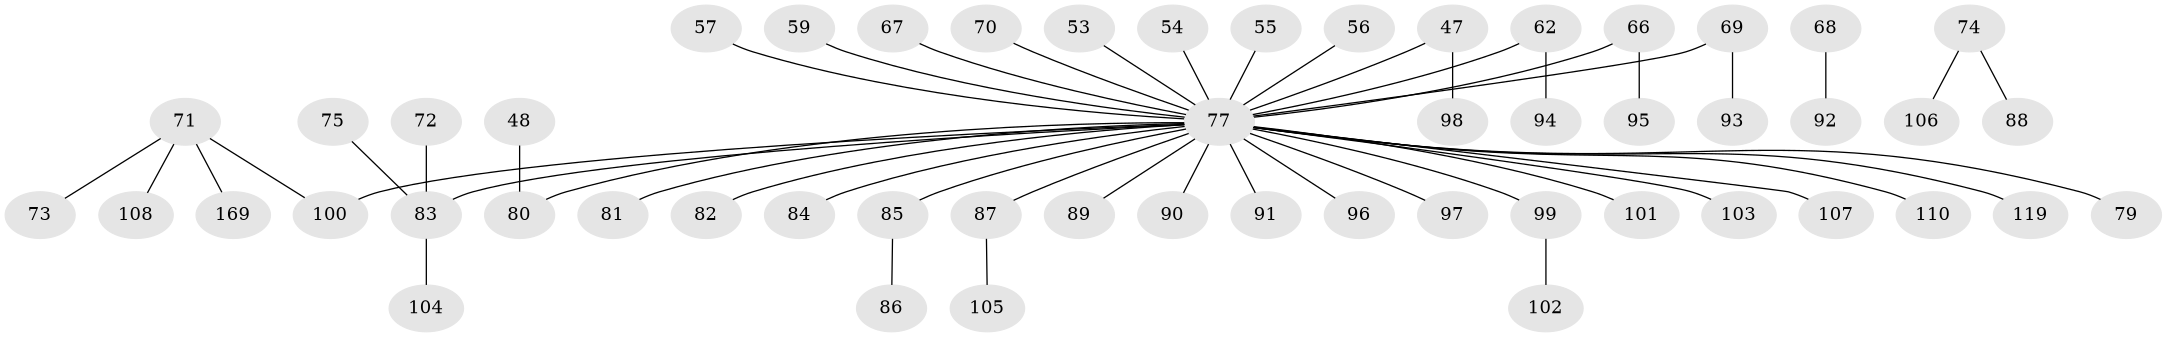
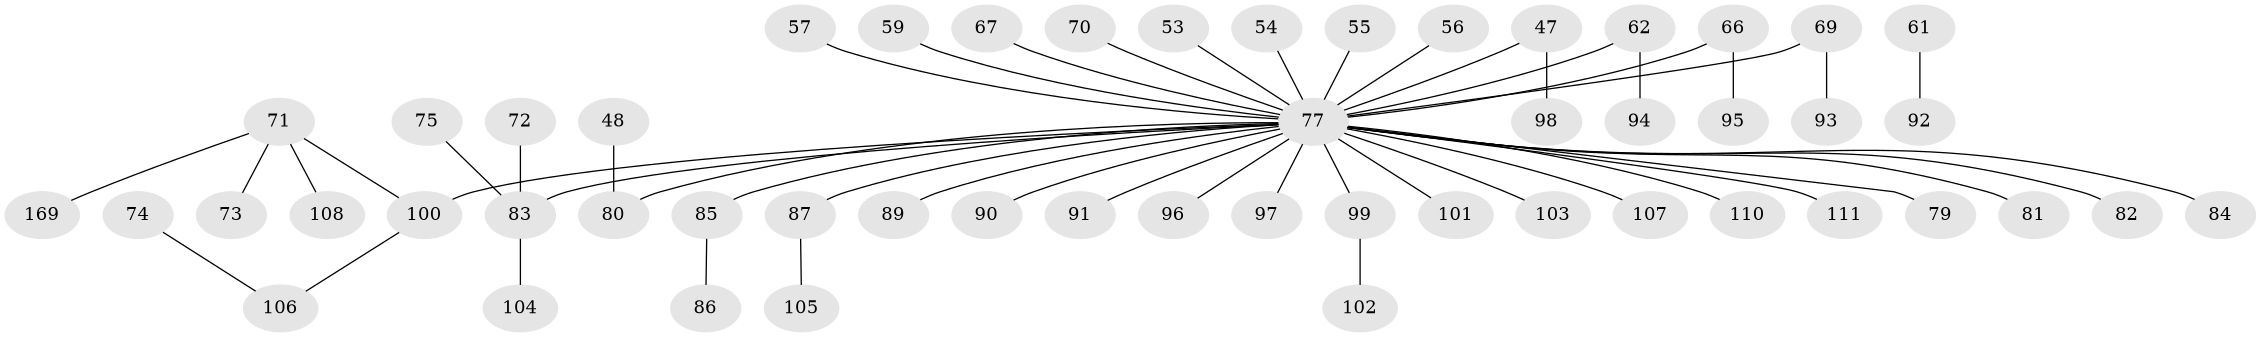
node "68": label "68" -> "61"
node "88": removed
node "119": label "119" -> "111"
edge "100" -- "106": added
